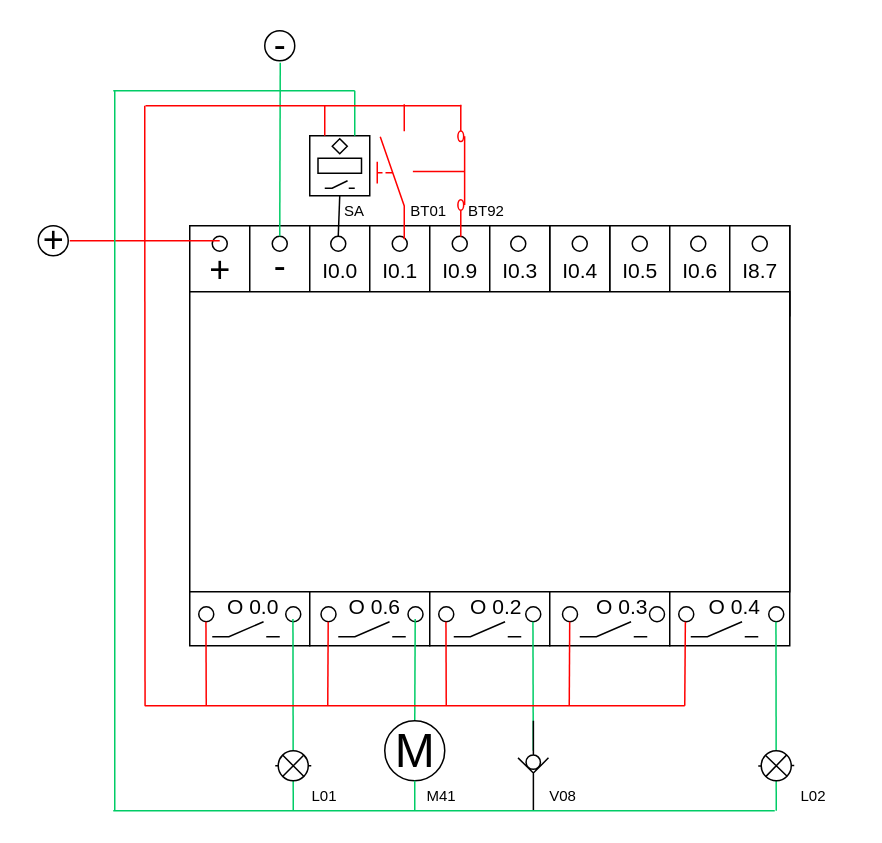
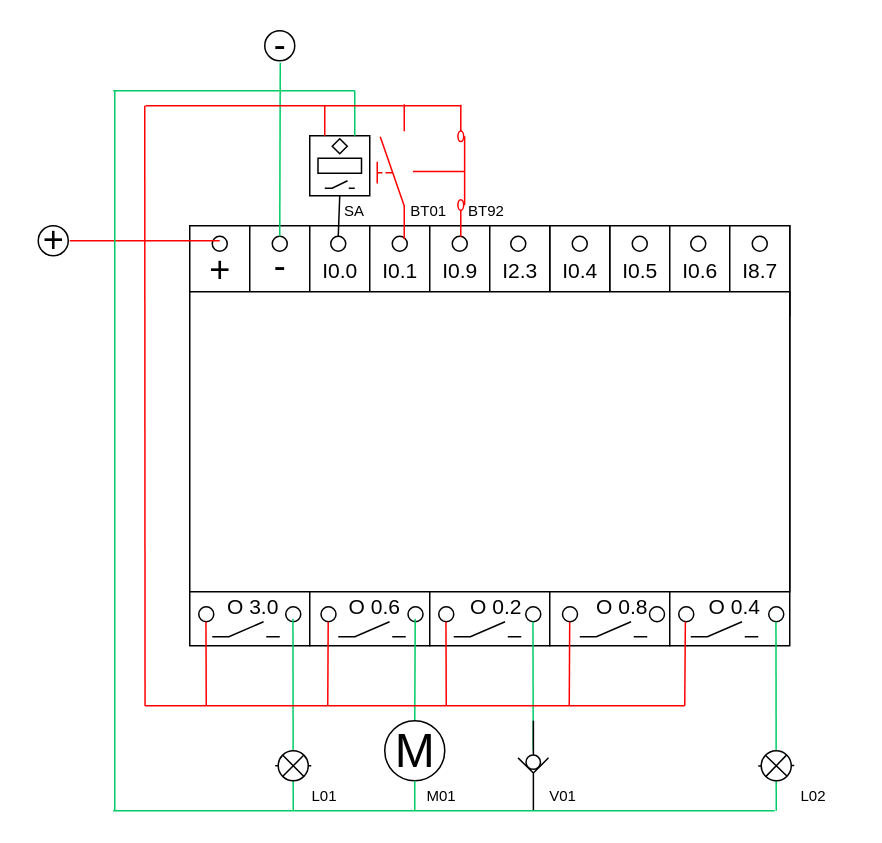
node "I0.3": label "I0.3" -> "I2.3"
node "O 0.0": label "O 0.0" -> "O 3.0"
node "O 0.3": label "O 0.3" -> "O 0.8"
node "M41": label "M41" -> "M01"
node "V08": label "V08" -> "V01"
